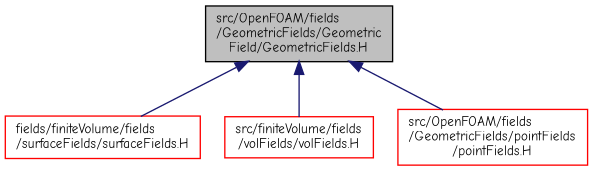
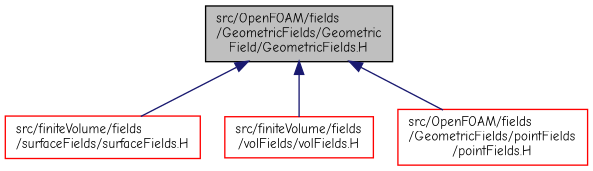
node "fields/finiteVolume/fields /surfaceFields/surfaceFields.H": label "fields/finiteVolume/fields /surfaceFields/surfaceFields.H" -> "src/finiteVolume/fields /surfaceFields/surfaceFields.H"
